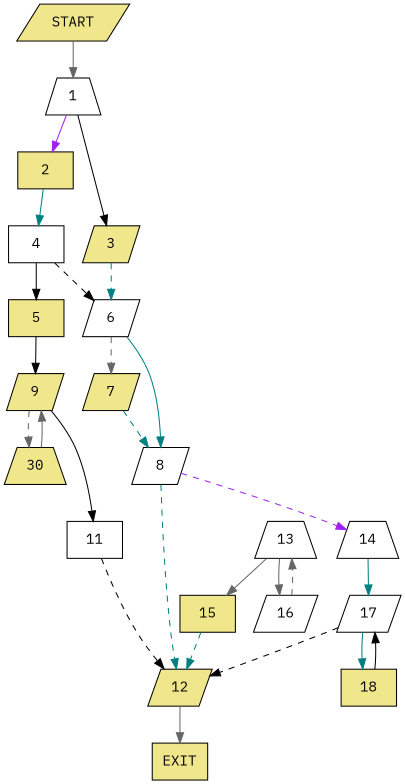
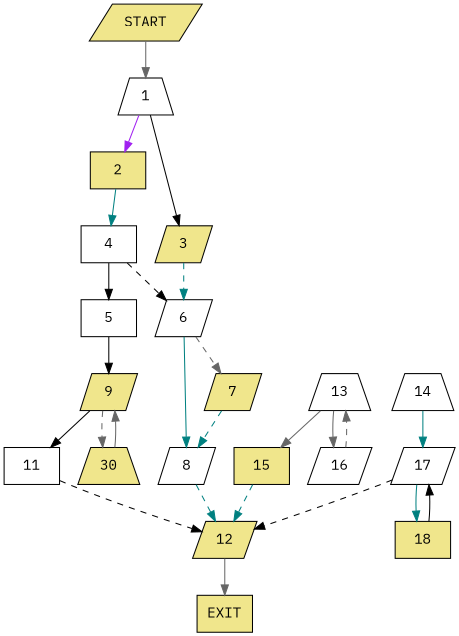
node "5": fillcolor khaki -> white
edge "8" -> "14": removed
